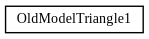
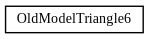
node "OldModelTriangle1": label "OldModelTriangle1" -> "OldModelTriangle6"
